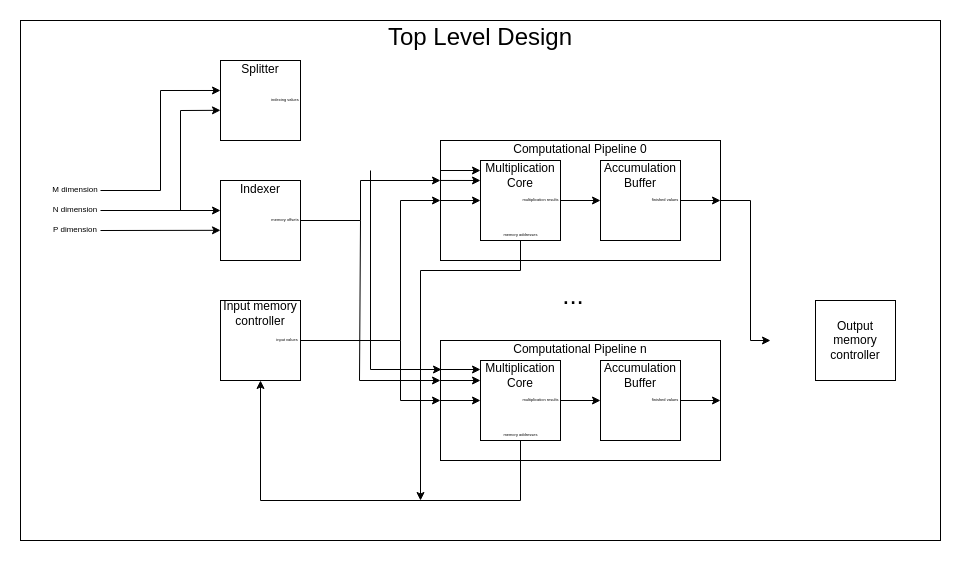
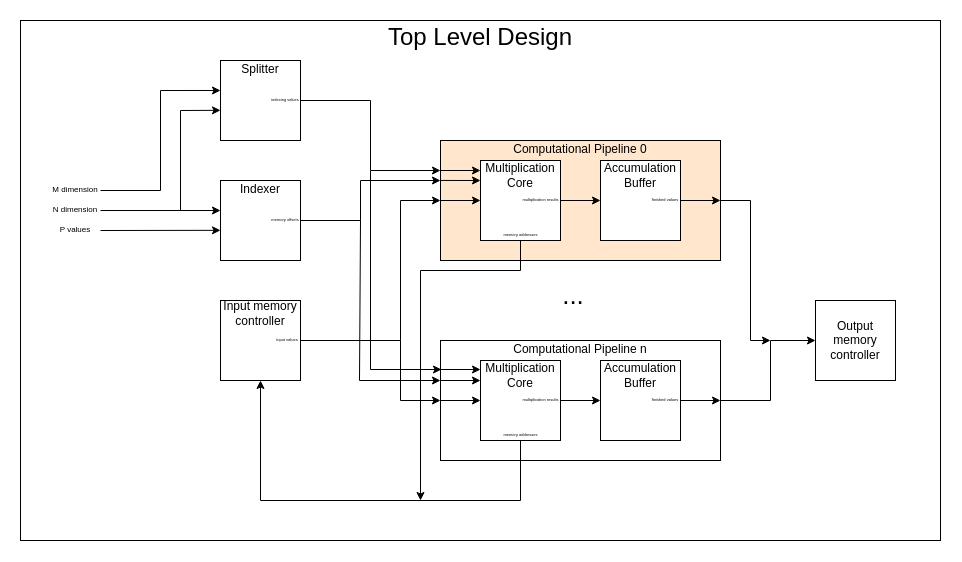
edge "Splitter" -> "Computational Pipeline 0": added
node "Computational Pipeline 0": fillcolor #ffffff -> #ffe6cc
node "P dimension": label "P dimension" -> "P values"
edge "Computational Pipeline n" -> "Output memory controller": added
